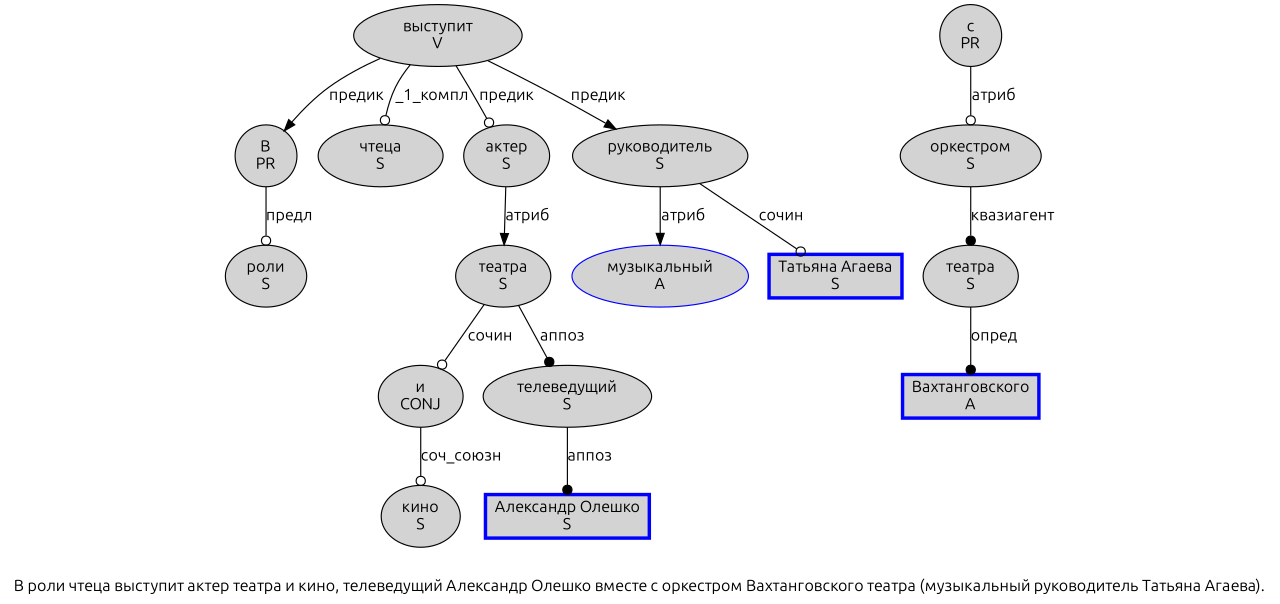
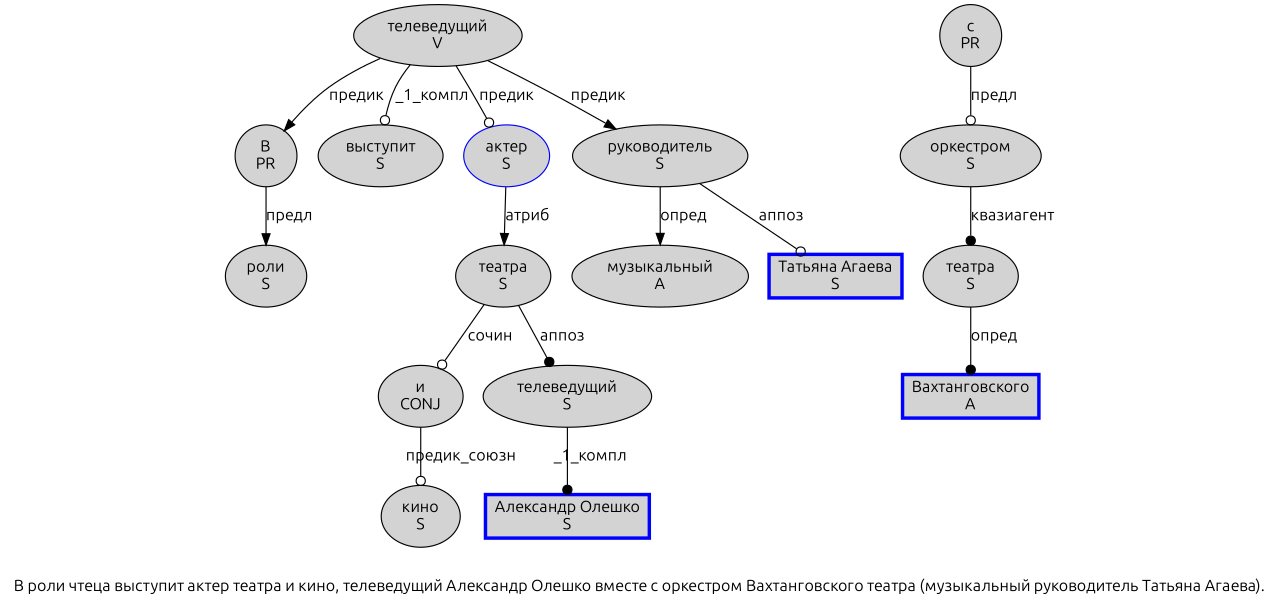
node "выступит V": label "выступит V" -> "телеведущий V"
edge "с PR" -> "оркестром S": label "атриб" -> "предл"
node "чтеца S": label "чтеца S" -> "выступит S"
node "актер S": color black -> blue
edge "В PR" -> "роли S": arrowhead odot -> normal
edge "руководитель S" -> "музыкальный A": label "атриб" -> "опред"
edge "руководитель S" -> "Татьяна Агаева S": label "сочин" -> "аппоз"
node "музыкальный A": color blue -> black
edge "и CONJ" -> "кино S": label "соч_союзн" -> "предик_союзн"
edge "телеведущий S" -> "Александр Олешко S": label "аппоз" -> "_1_компл"
